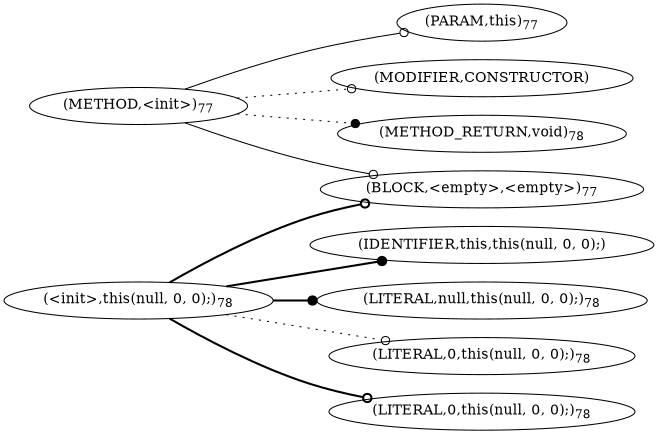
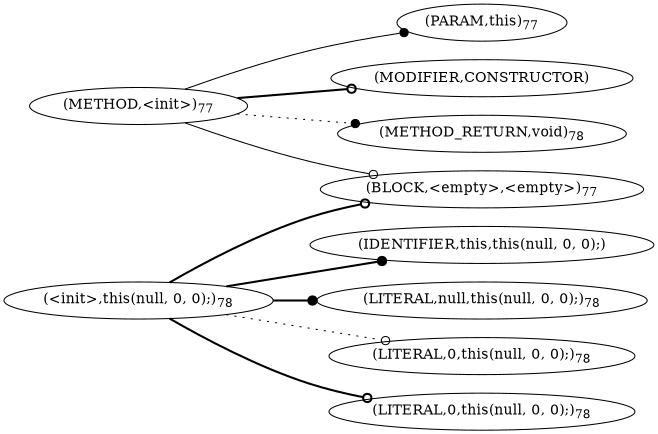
edge "(METHOD,<init>)" -> "(PARAM,this)": arrowhead odot -> dot
edge "(METHOD,<init>)" -> "(MODIFIER,CONSTRUCTOR)": style dotted -> bold
